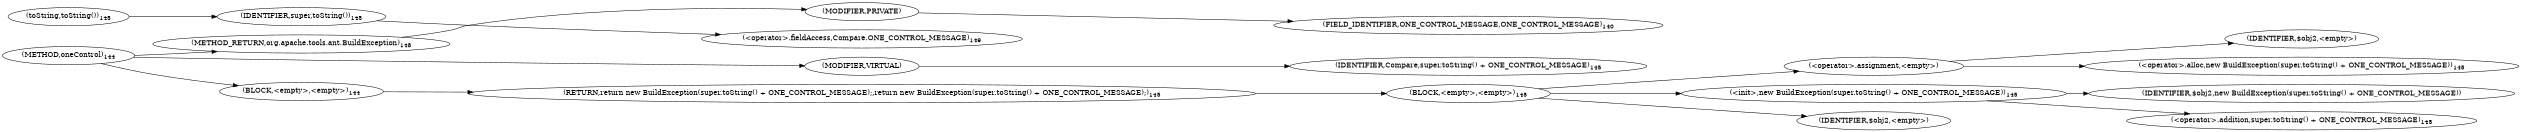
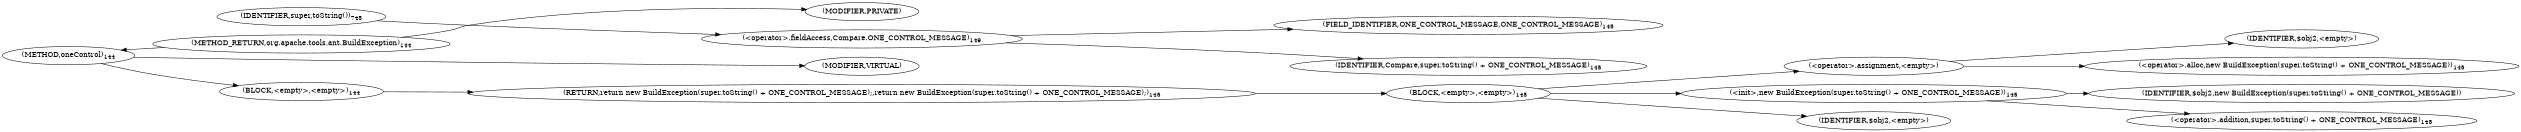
node "(IDENTIFIER,super,toString())": text "145" -> "745"
node "(toString,toString())": removed
edge "(MODIFIER,PRIVATE)" -> "(FIELD_IDENTIFIER,ONE_CONTROL_MESSAGE,ONE_CONTROL_MESSAGE)": now "(<operator>.fieldAccess,Compare.ONE_CONTROL_MESSAGE)" -> "(FIELD_IDENTIFIER,ONE_CONTROL_MESSAGE,ONE_CONTROL_MESSAGE)"
node "(FIELD_IDENTIFIER,ONE_CONTROL_MESSAGE,ONE_CONTROL_MESSAGE)": text "140" -> "145"
node "(METHOD_RETURN,org.apache.tools.ant.BuildException)": text "148" -> "144"
edge "(METHOD,oneControl)" -> "(METHOD_RETURN,org.apache.tools.ant.BuildException)": reversed
edge "(MODIFIER,VIRTUAL)" -> "(IDENTIFIER,Compare,super.toString() + ONE_CONTROL_MESSAGE)": now "(<operator>.fieldAccess,Compare.ONE_CONTROL_MESSAGE)" -> "(IDENTIFIER,Compare,super.toString() + ONE_CONTROL_MESSAGE)"
